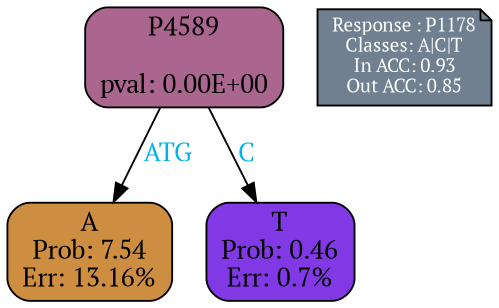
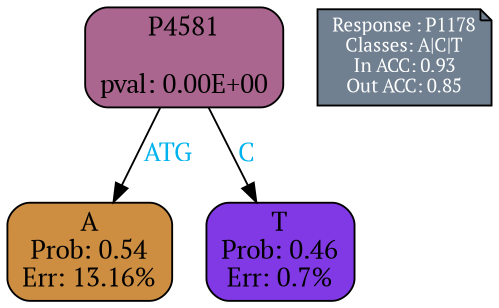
node "P4589 pval: 0.00E+00": label "P4589 pval: 0.00E+00" -> "P4581 pval: 0.00E+00"
node "A Prob: 7.54 Err: 13.16%": label "A Prob: 7.54 Err: 13.16%" -> "A Prob: 0.54 Err: 13.16%"
